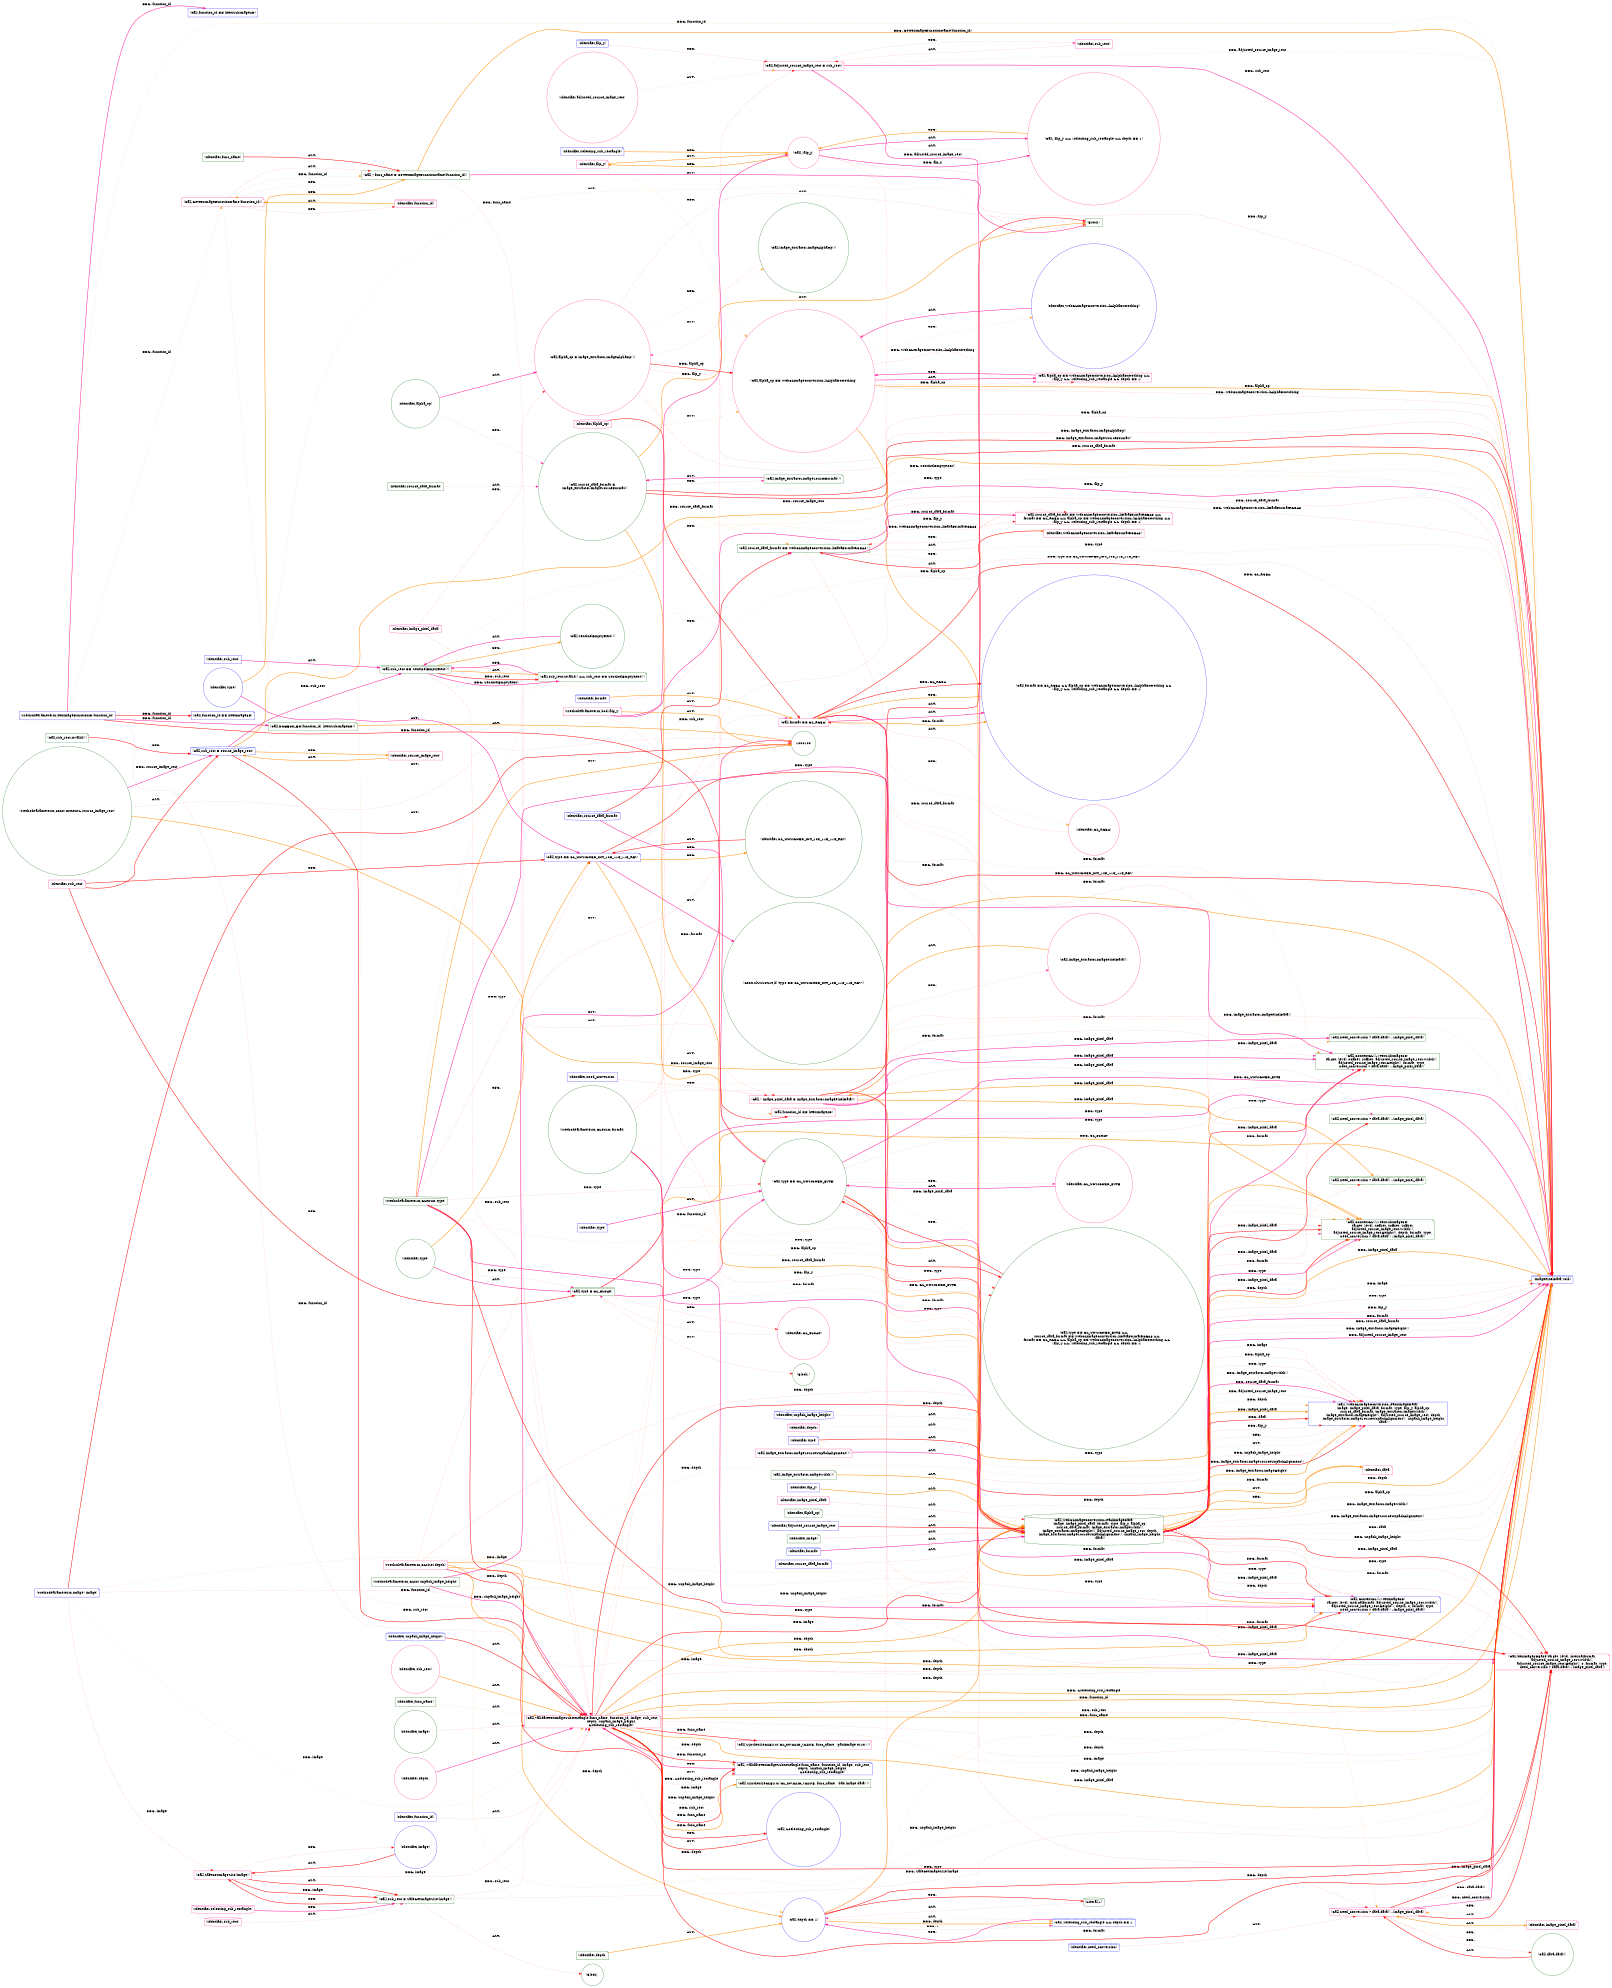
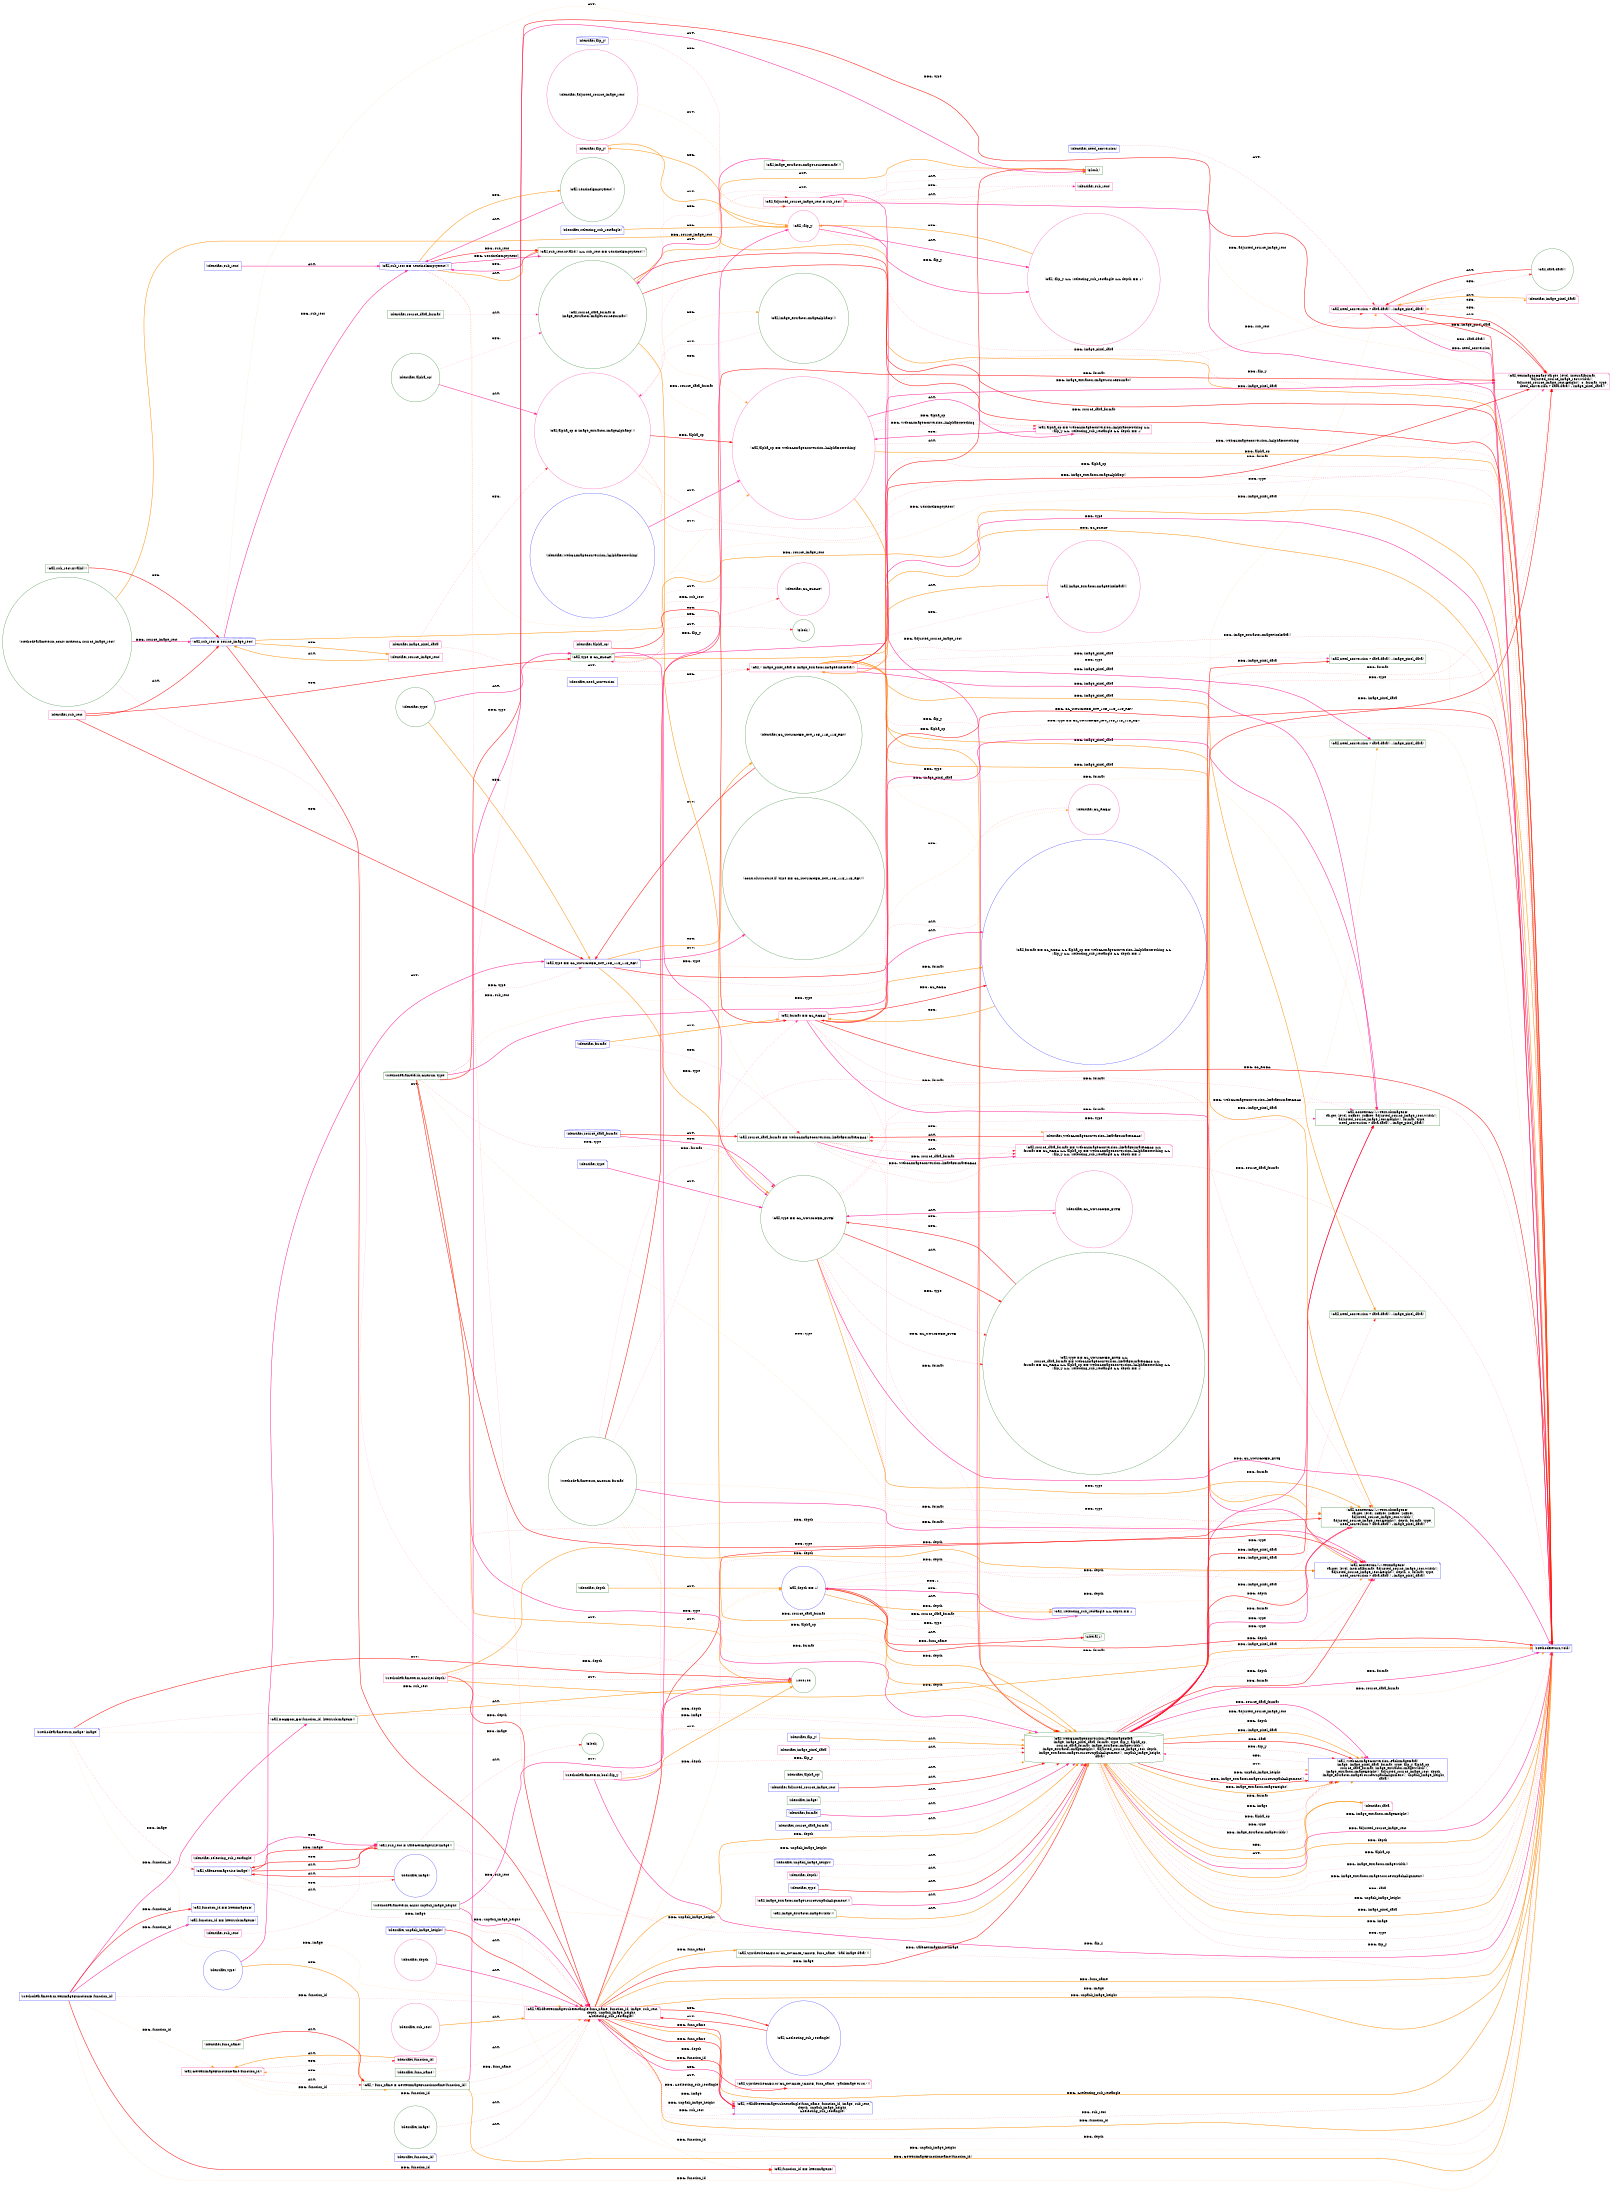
edge "(Call,alpha_op == WebGLImageConversion::kAlphaDoNothing)" -> "(Identifier,WebGLImageConversion::kAlphaDoNothing)": removed, label "CFG:"
node "(Call,sub_rect == SentinelEmptyRect())": color darkgreen -> blue
node "(ImagePixelData,void)": label "(ImagePixelData,void)" -> "(MethodReturn,void)"
edge "(MethodParameterIn,GLsizei depth)" -> "(Call,depth == 1)": style bold -> dotted
node "(Call,SafeGetImageSize(image))": color deeppink -> blue
edge "(Call,depth == 1)" -> "(Literal,1)": label "CFG: " -> "DDG: func_name"
